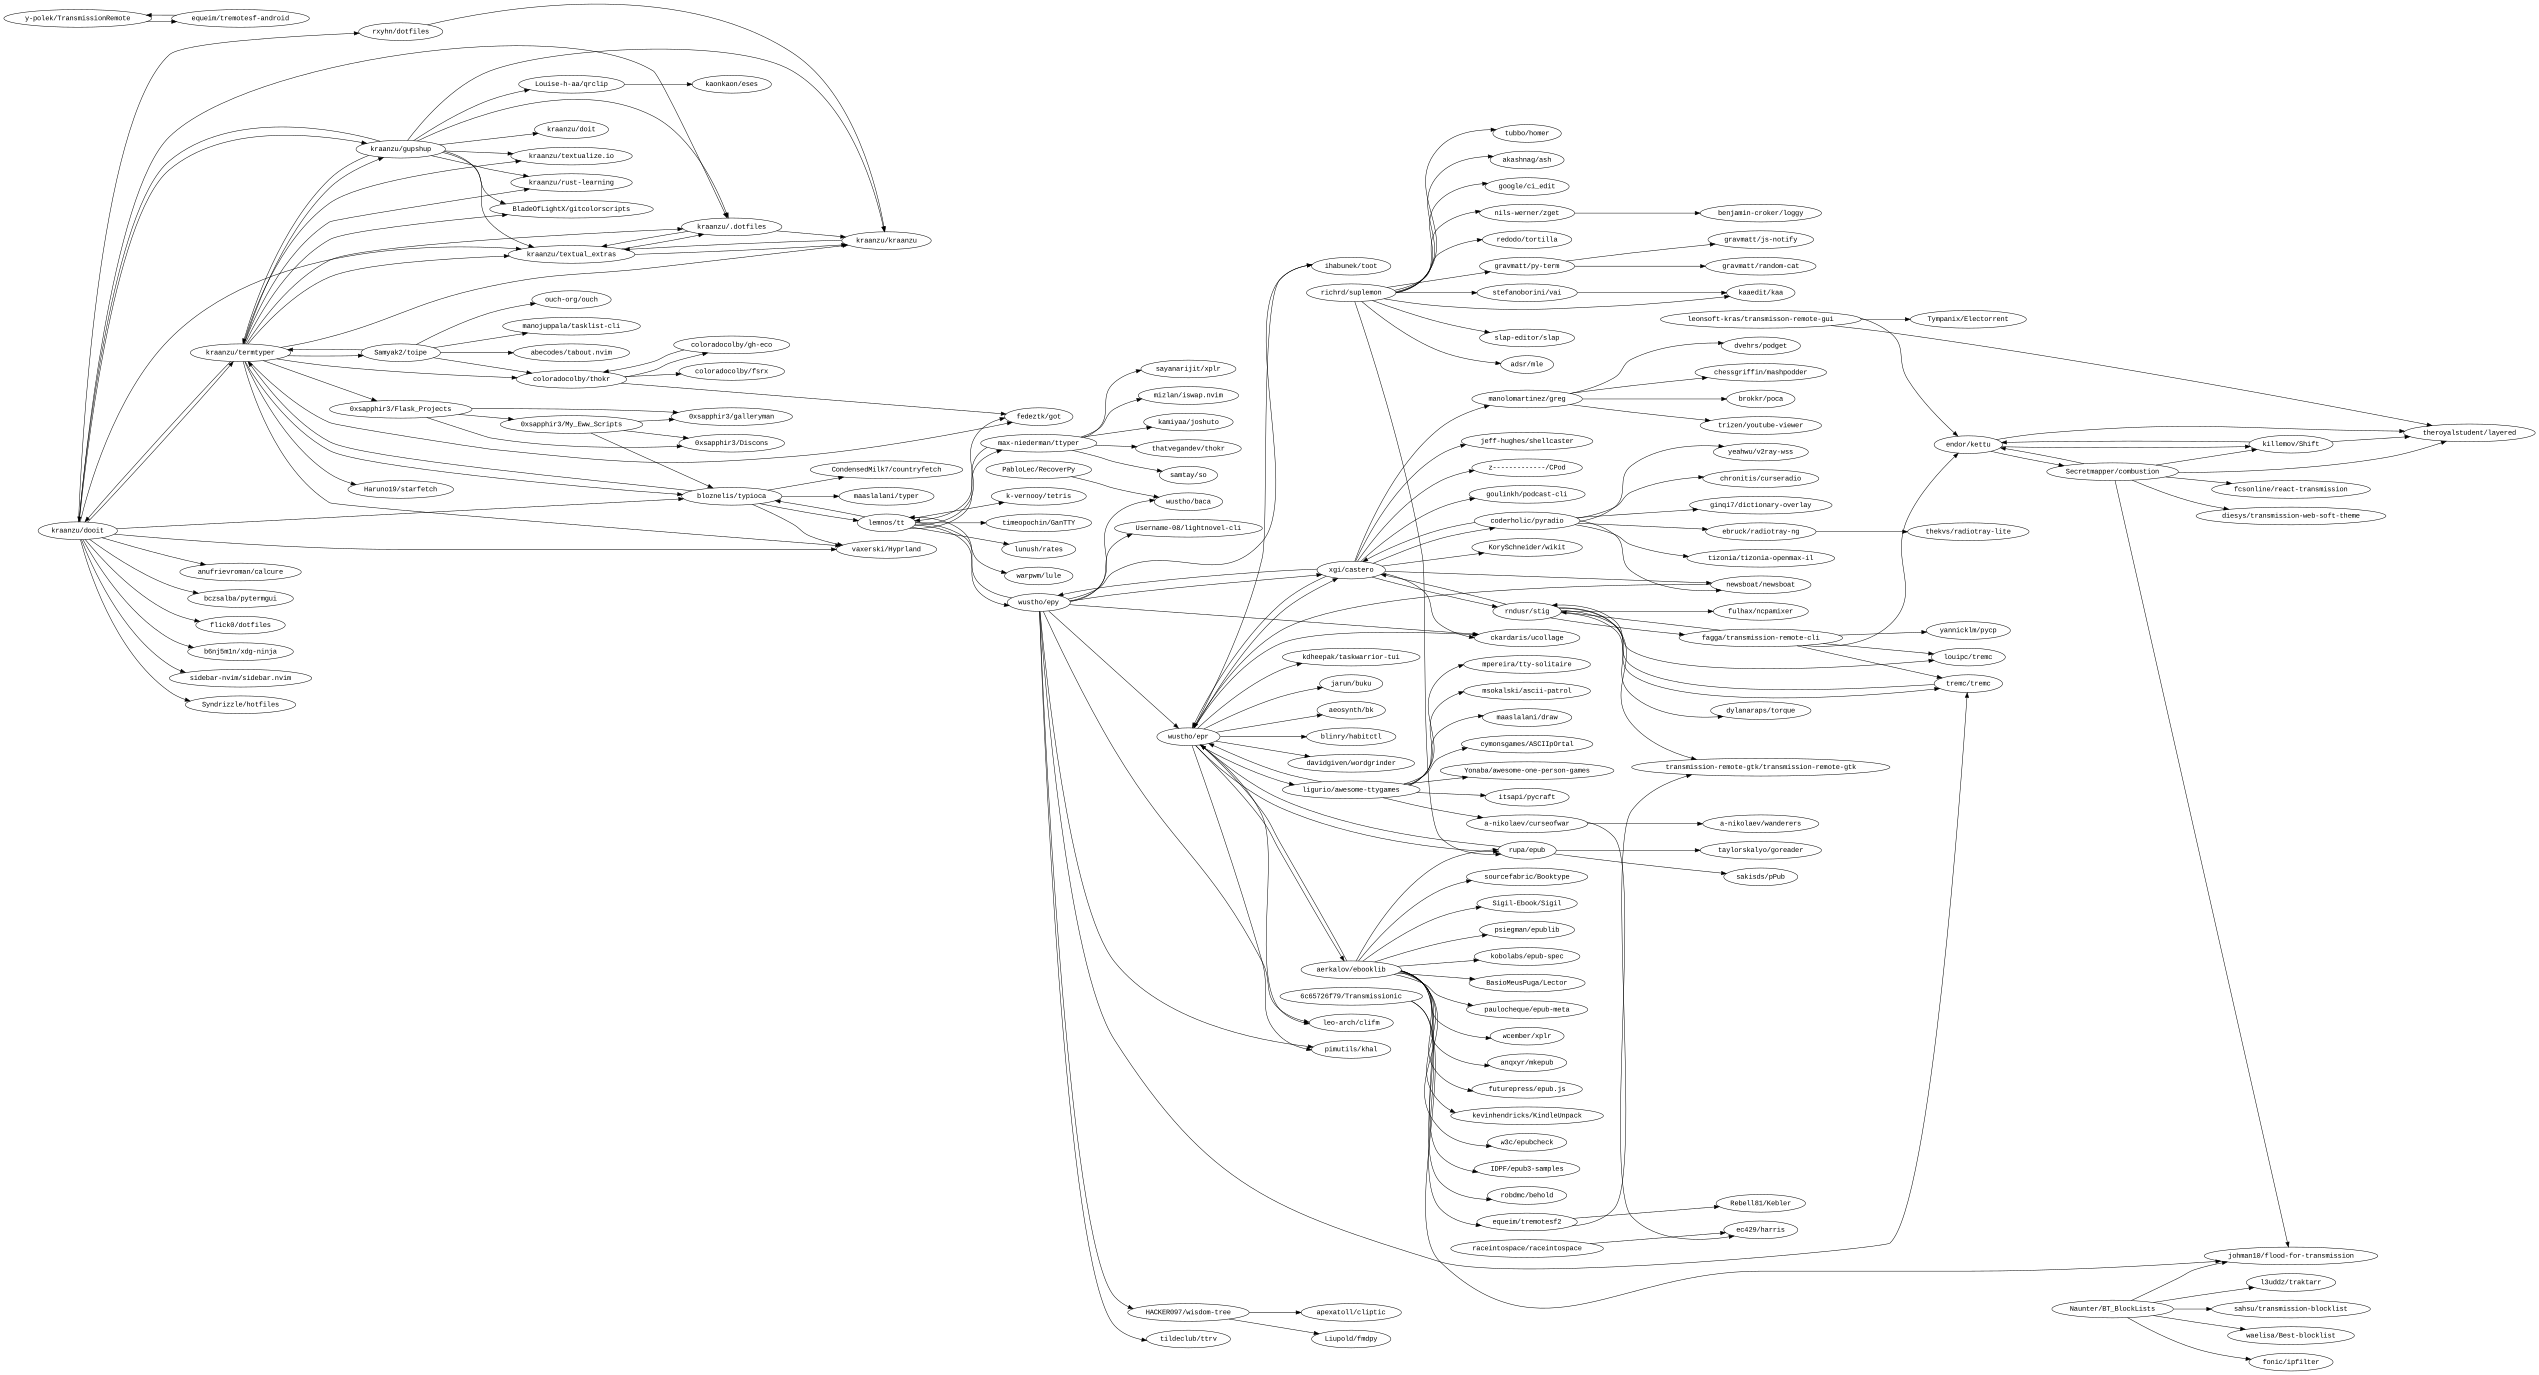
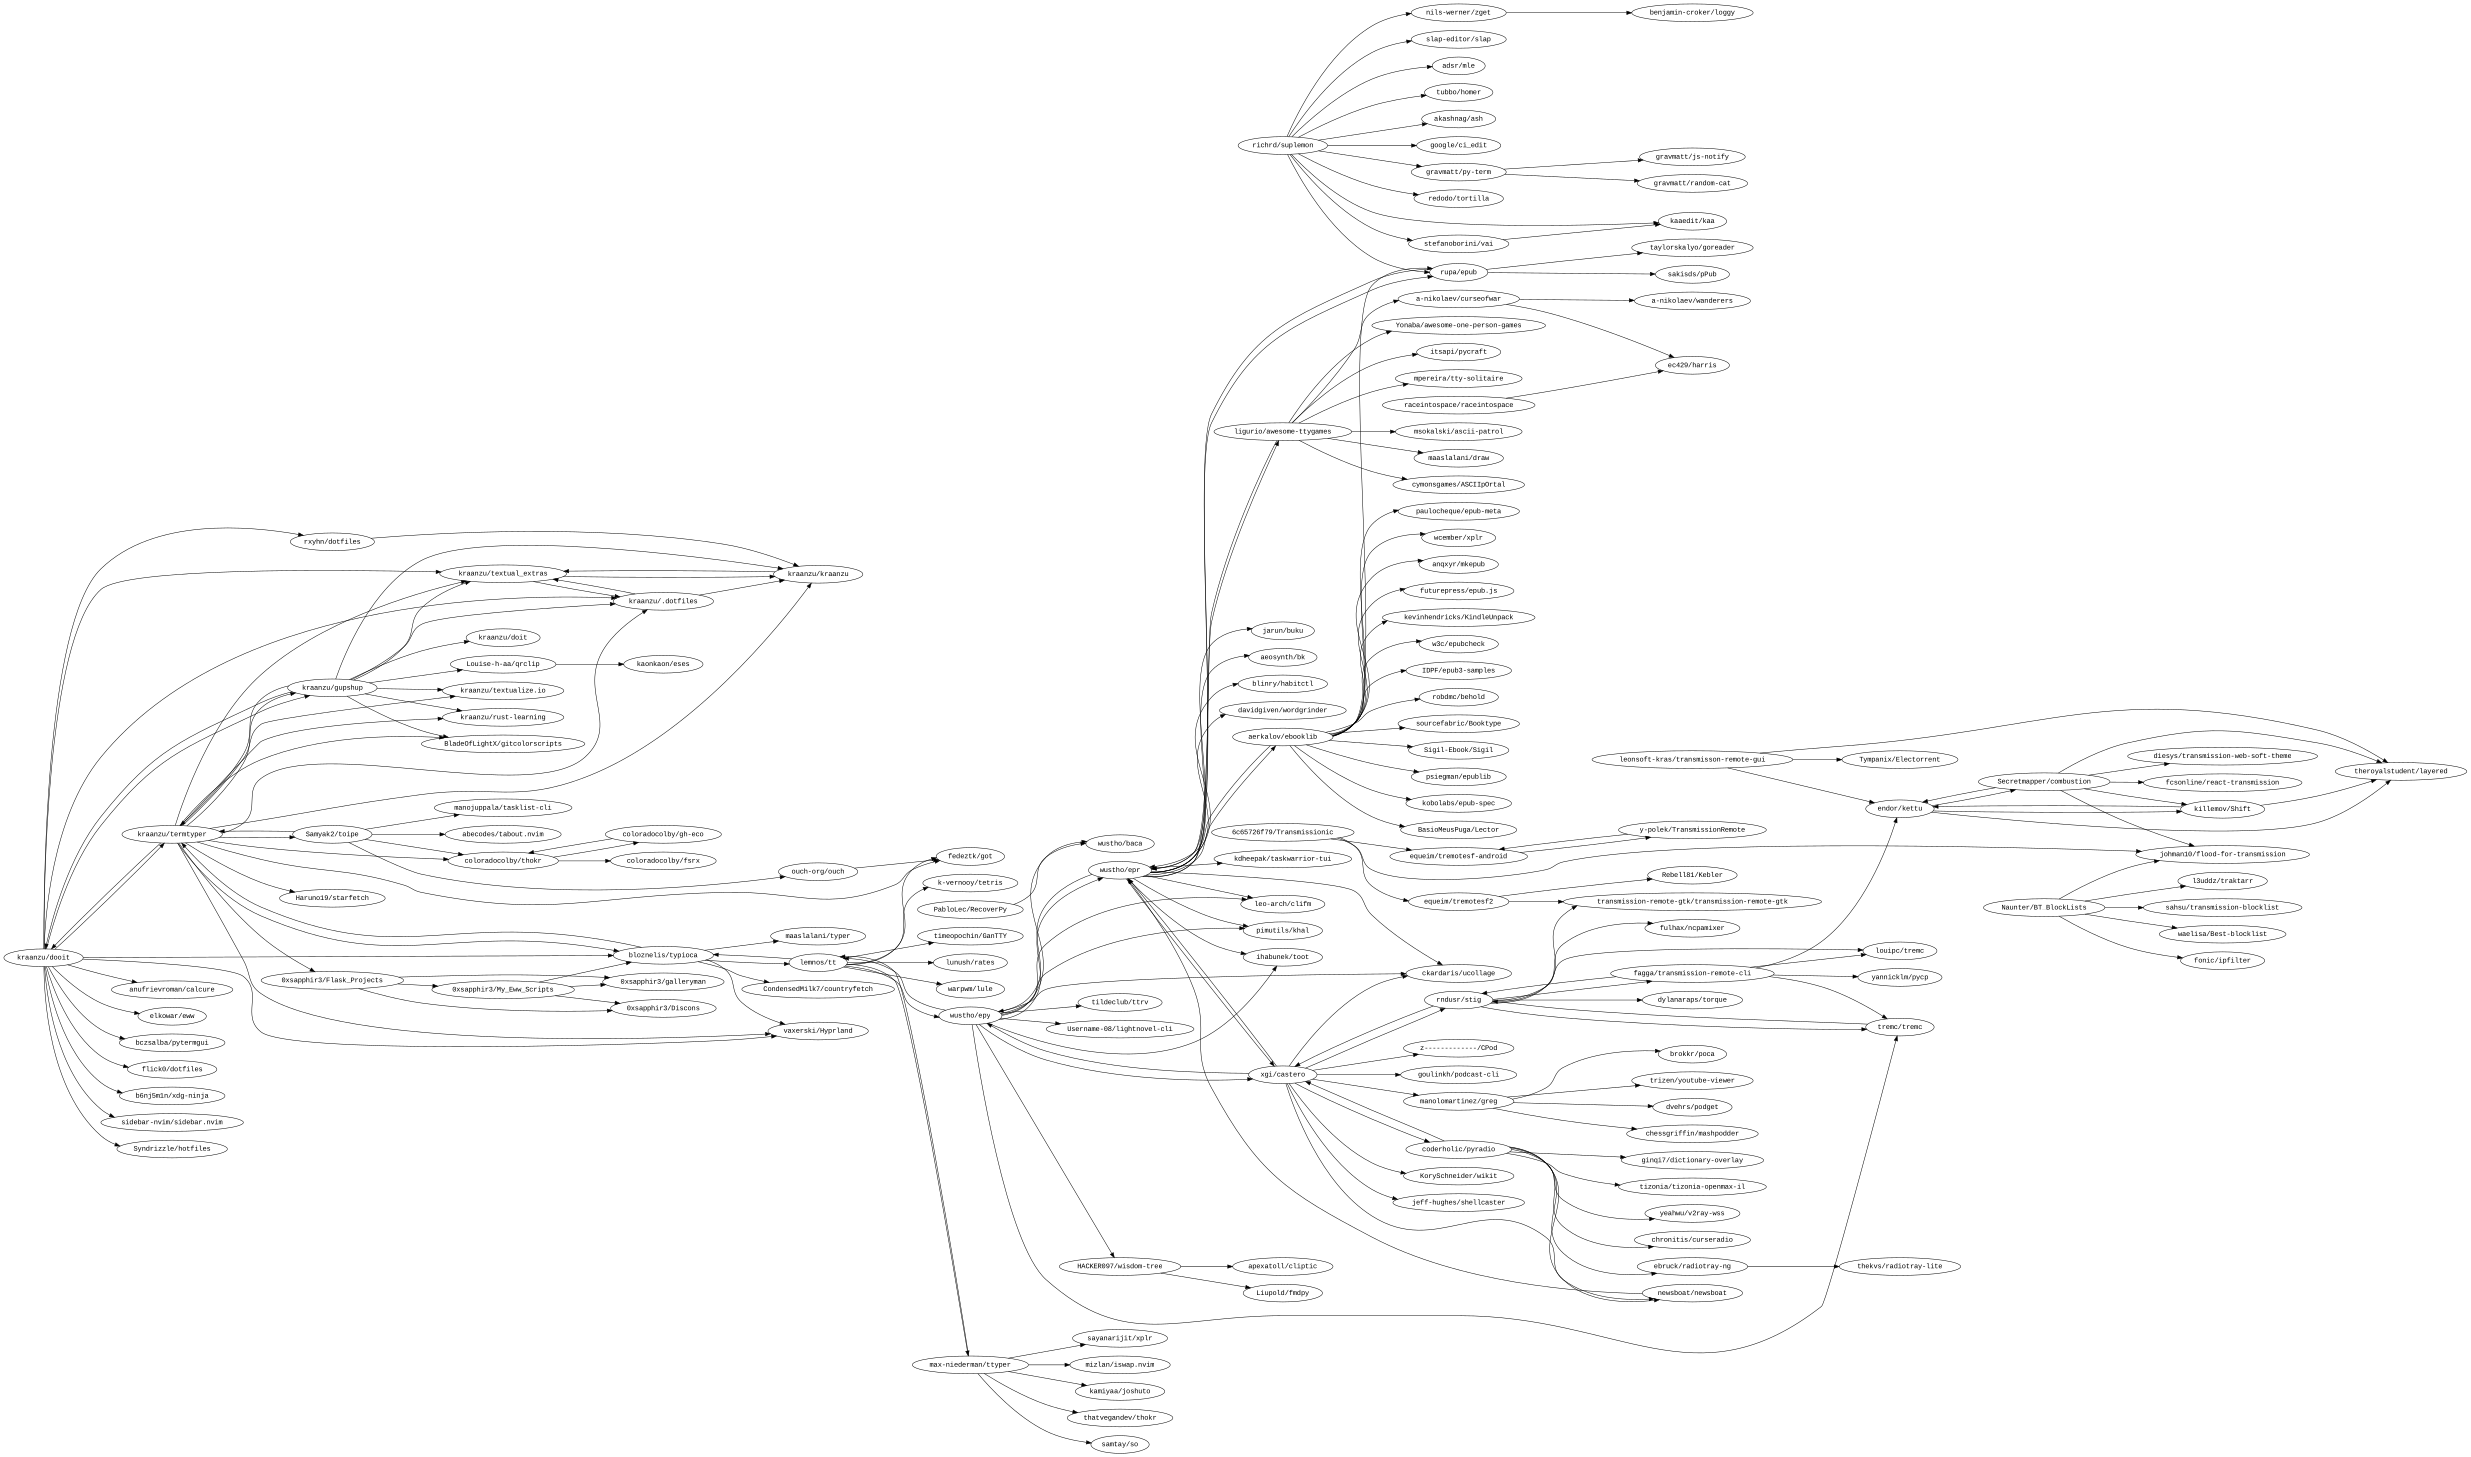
edge "coloradocolby/thokr" -> "fedeztk/got": now "ouch-org/ouch" -> "fedeztk/got"
edge "6c65726f79/Transmissionic" -> "equeim/tremotesf-android": added
edge "wustho/epr" -> "wustho/epy": added
node "elkowar/eww": added
